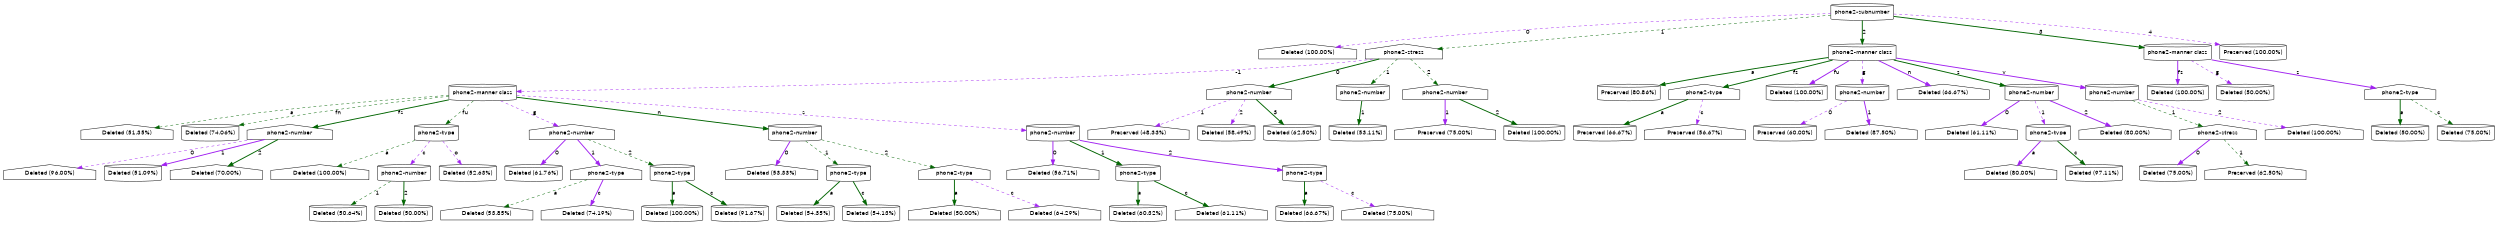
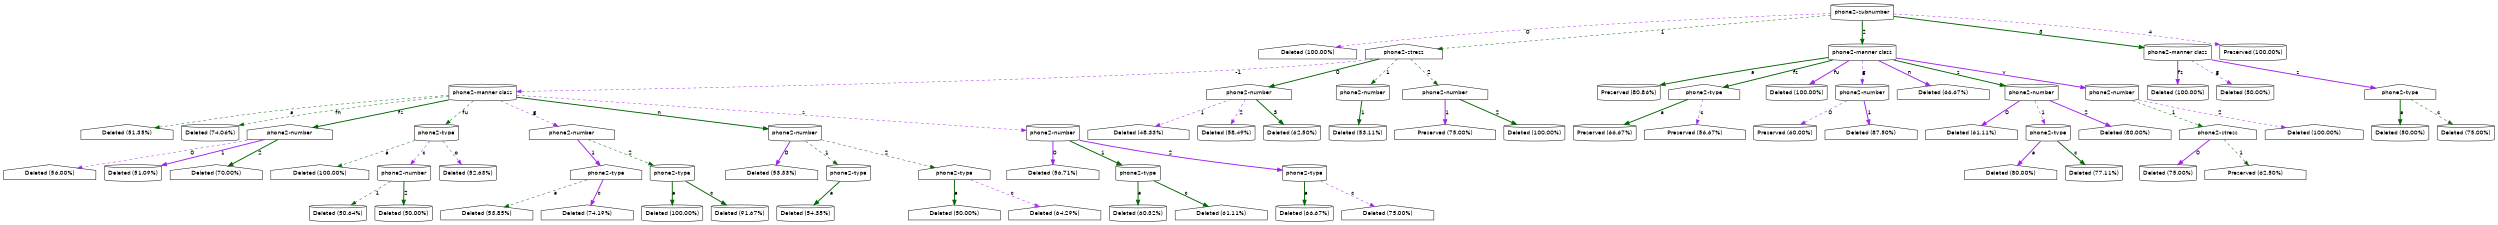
node "Preserved (48.33%)": label "Preserved (48.33%)" -> "Deleted (48.33%)"
node "Deleted (96.00%)": label "Deleted (96.00%)" -> "Deleted (56.00%)"
node "Deleted (61.76%)": removed
node "Deleted (97.11%)": label "Deleted (97.11%)" -> "Deleted (77.11%)"
node "Deleted (54.13%)": removed
